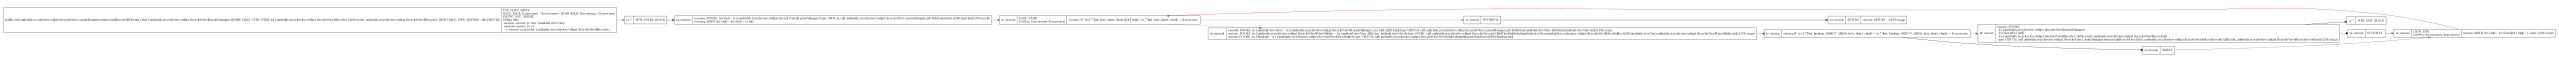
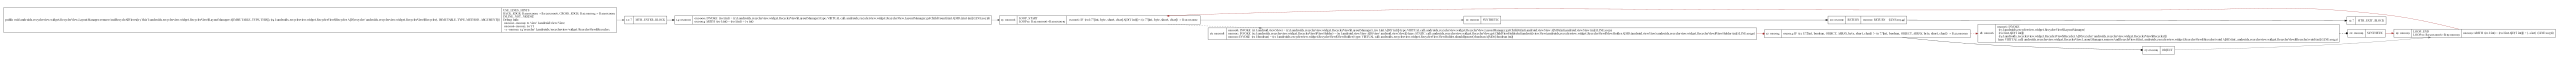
edge "18: 0x0016" -> "13: ?": now "20: 0x001c" -> "13: ?"
